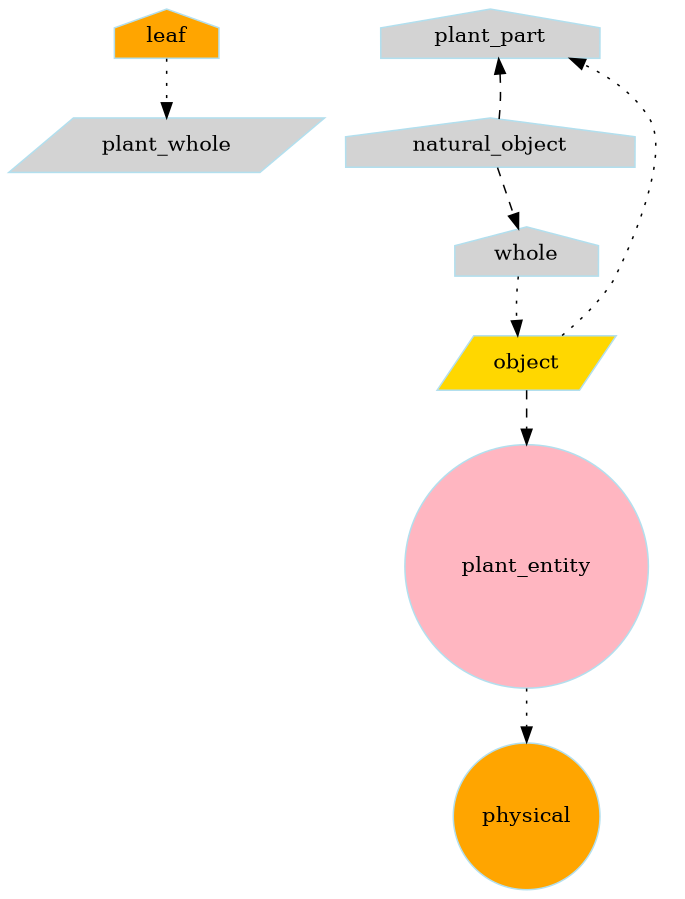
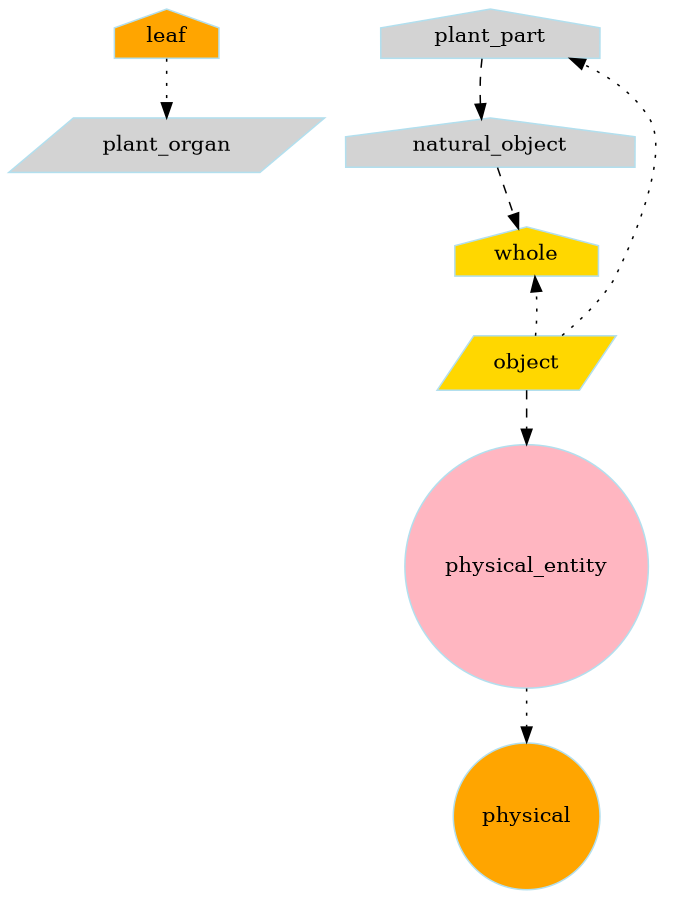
edge "natural_object" -> "plant_part": reversed
node "plant_whole": label "plant_whole" -> "plant_organ"
node "whole": fillcolor lightgrey -> gold
edge "whole" -> "object": reversed
node "plant_entity": label "plant_entity" -> "physical_entity"
